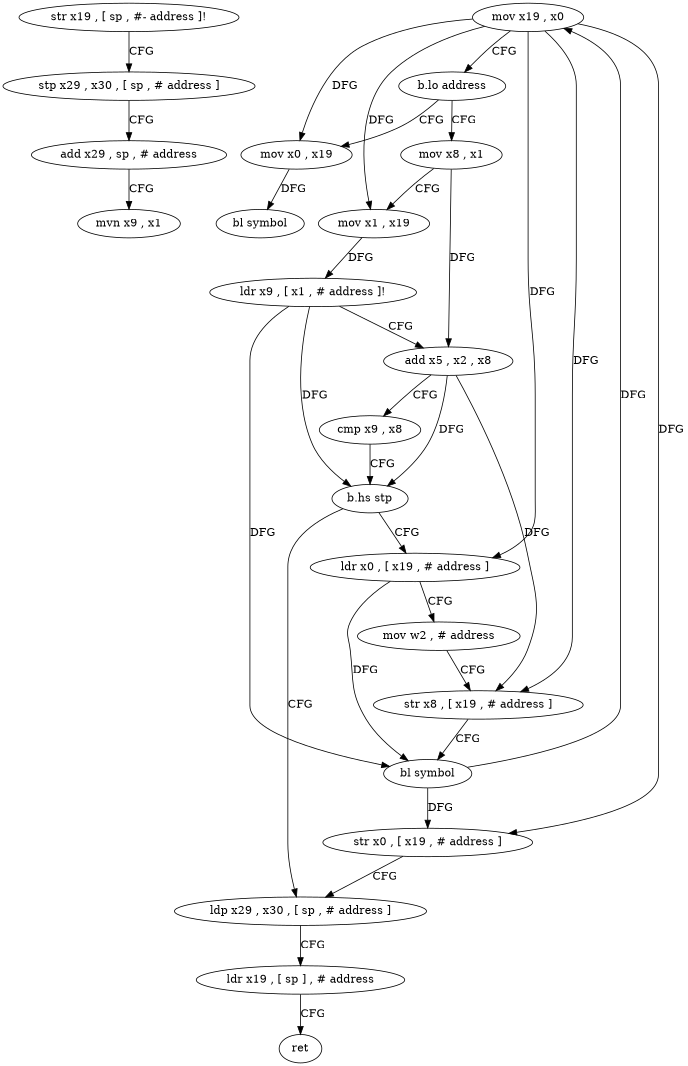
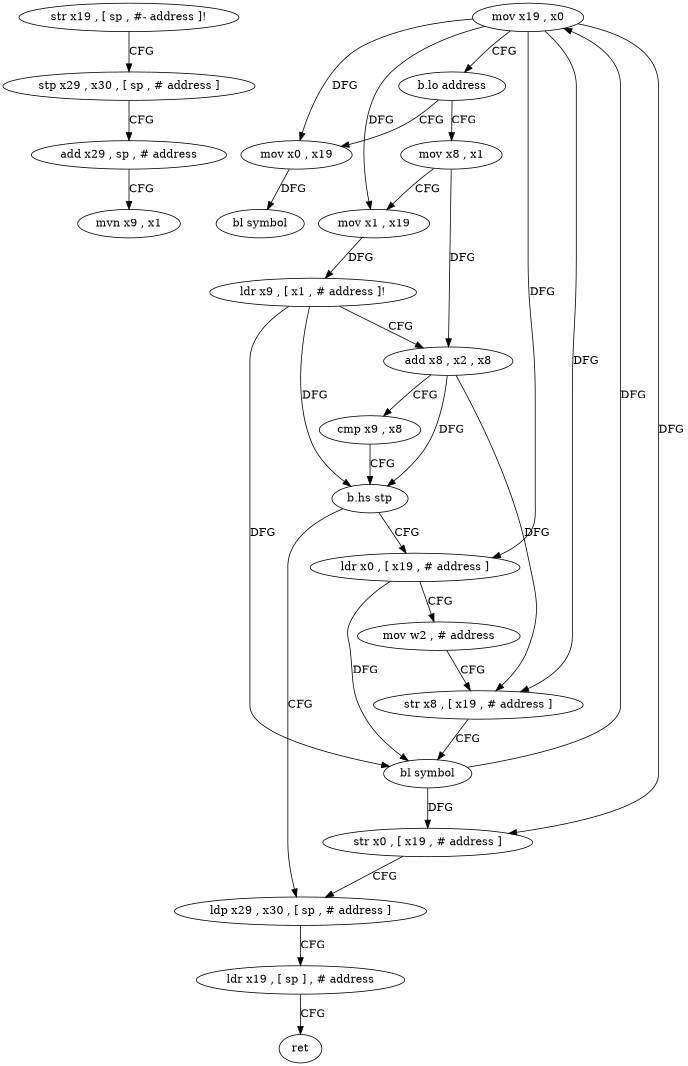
node "add x5 , x2 , x8": label "add x5 , x2 , x8" -> "add x8 , x2 , x8"
